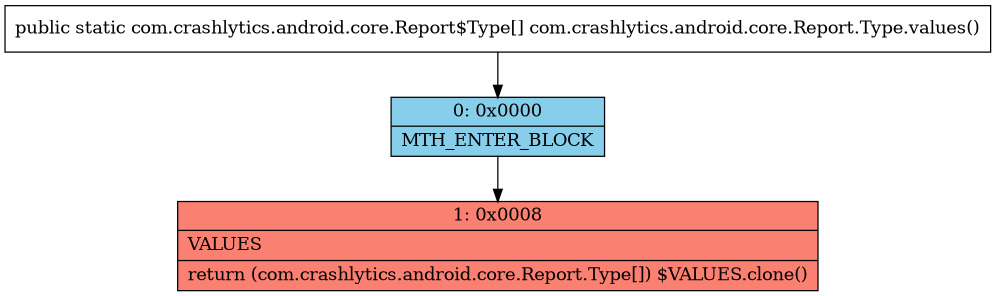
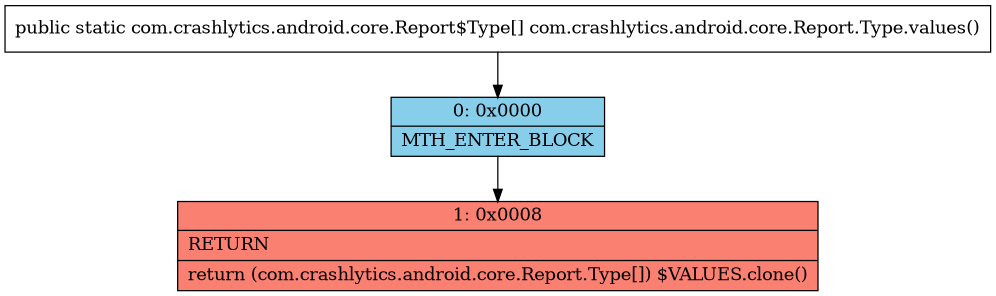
node "1: 0x0008": text "VALUES" -> "RETURN"
